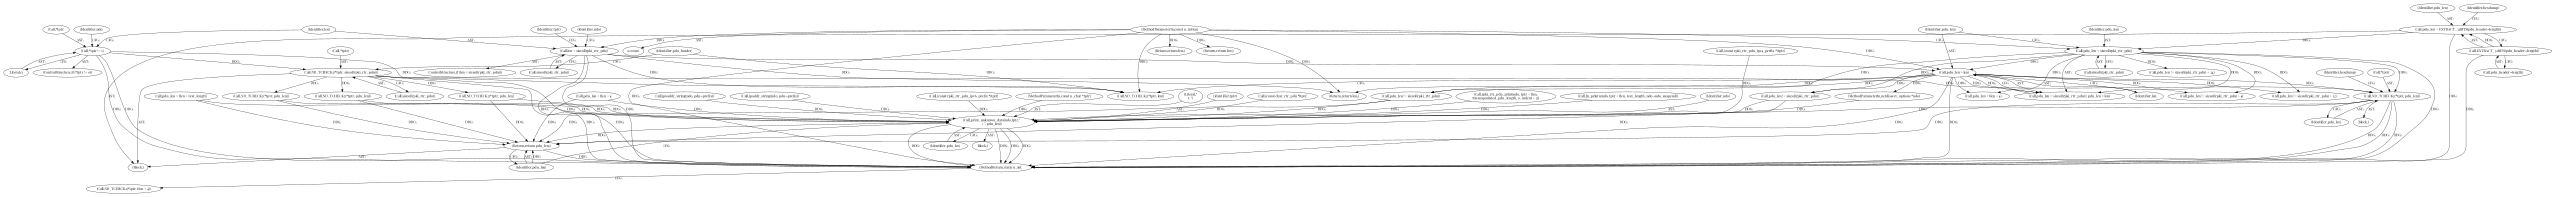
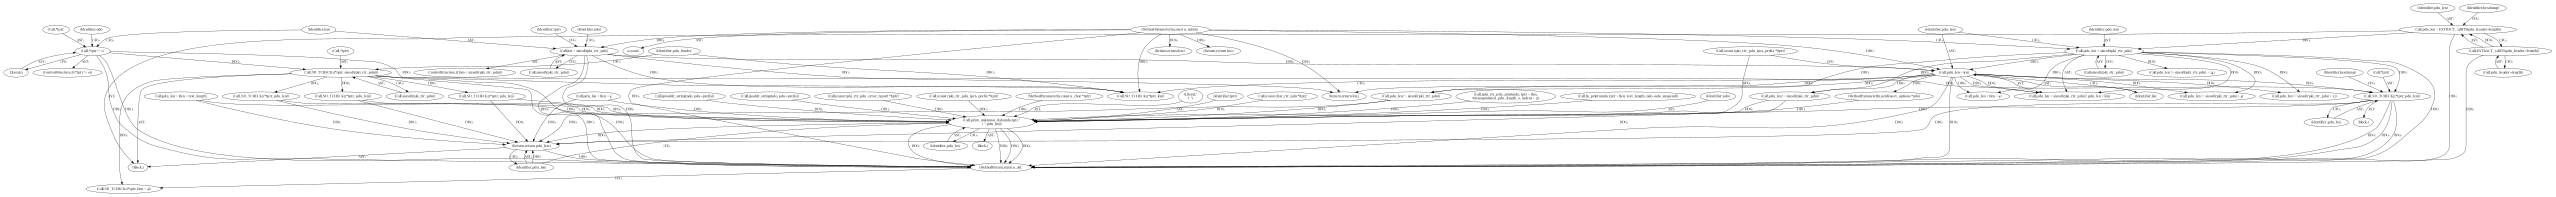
edge "(Call,ND_TCHECK2(*tptr, sizeof(rpki_rtr_pdu)))" -> "(Call,ND_TCHECK2(*tptr, tlen + 4))": added, label "DDG:"
edge "(Call,pdu_len < sizeof(rpki_rtr_pdu) || pdu_len > len)" -> "(Call,pdu_len > len)": now "(Call,(const rpki_rtr_pdu_ipv4_prefix *)tptr)" -> "(Call,pdu_len > len)"
node "(Call,(const rpki_rtr_pdu_error_report *)tptr)": added
